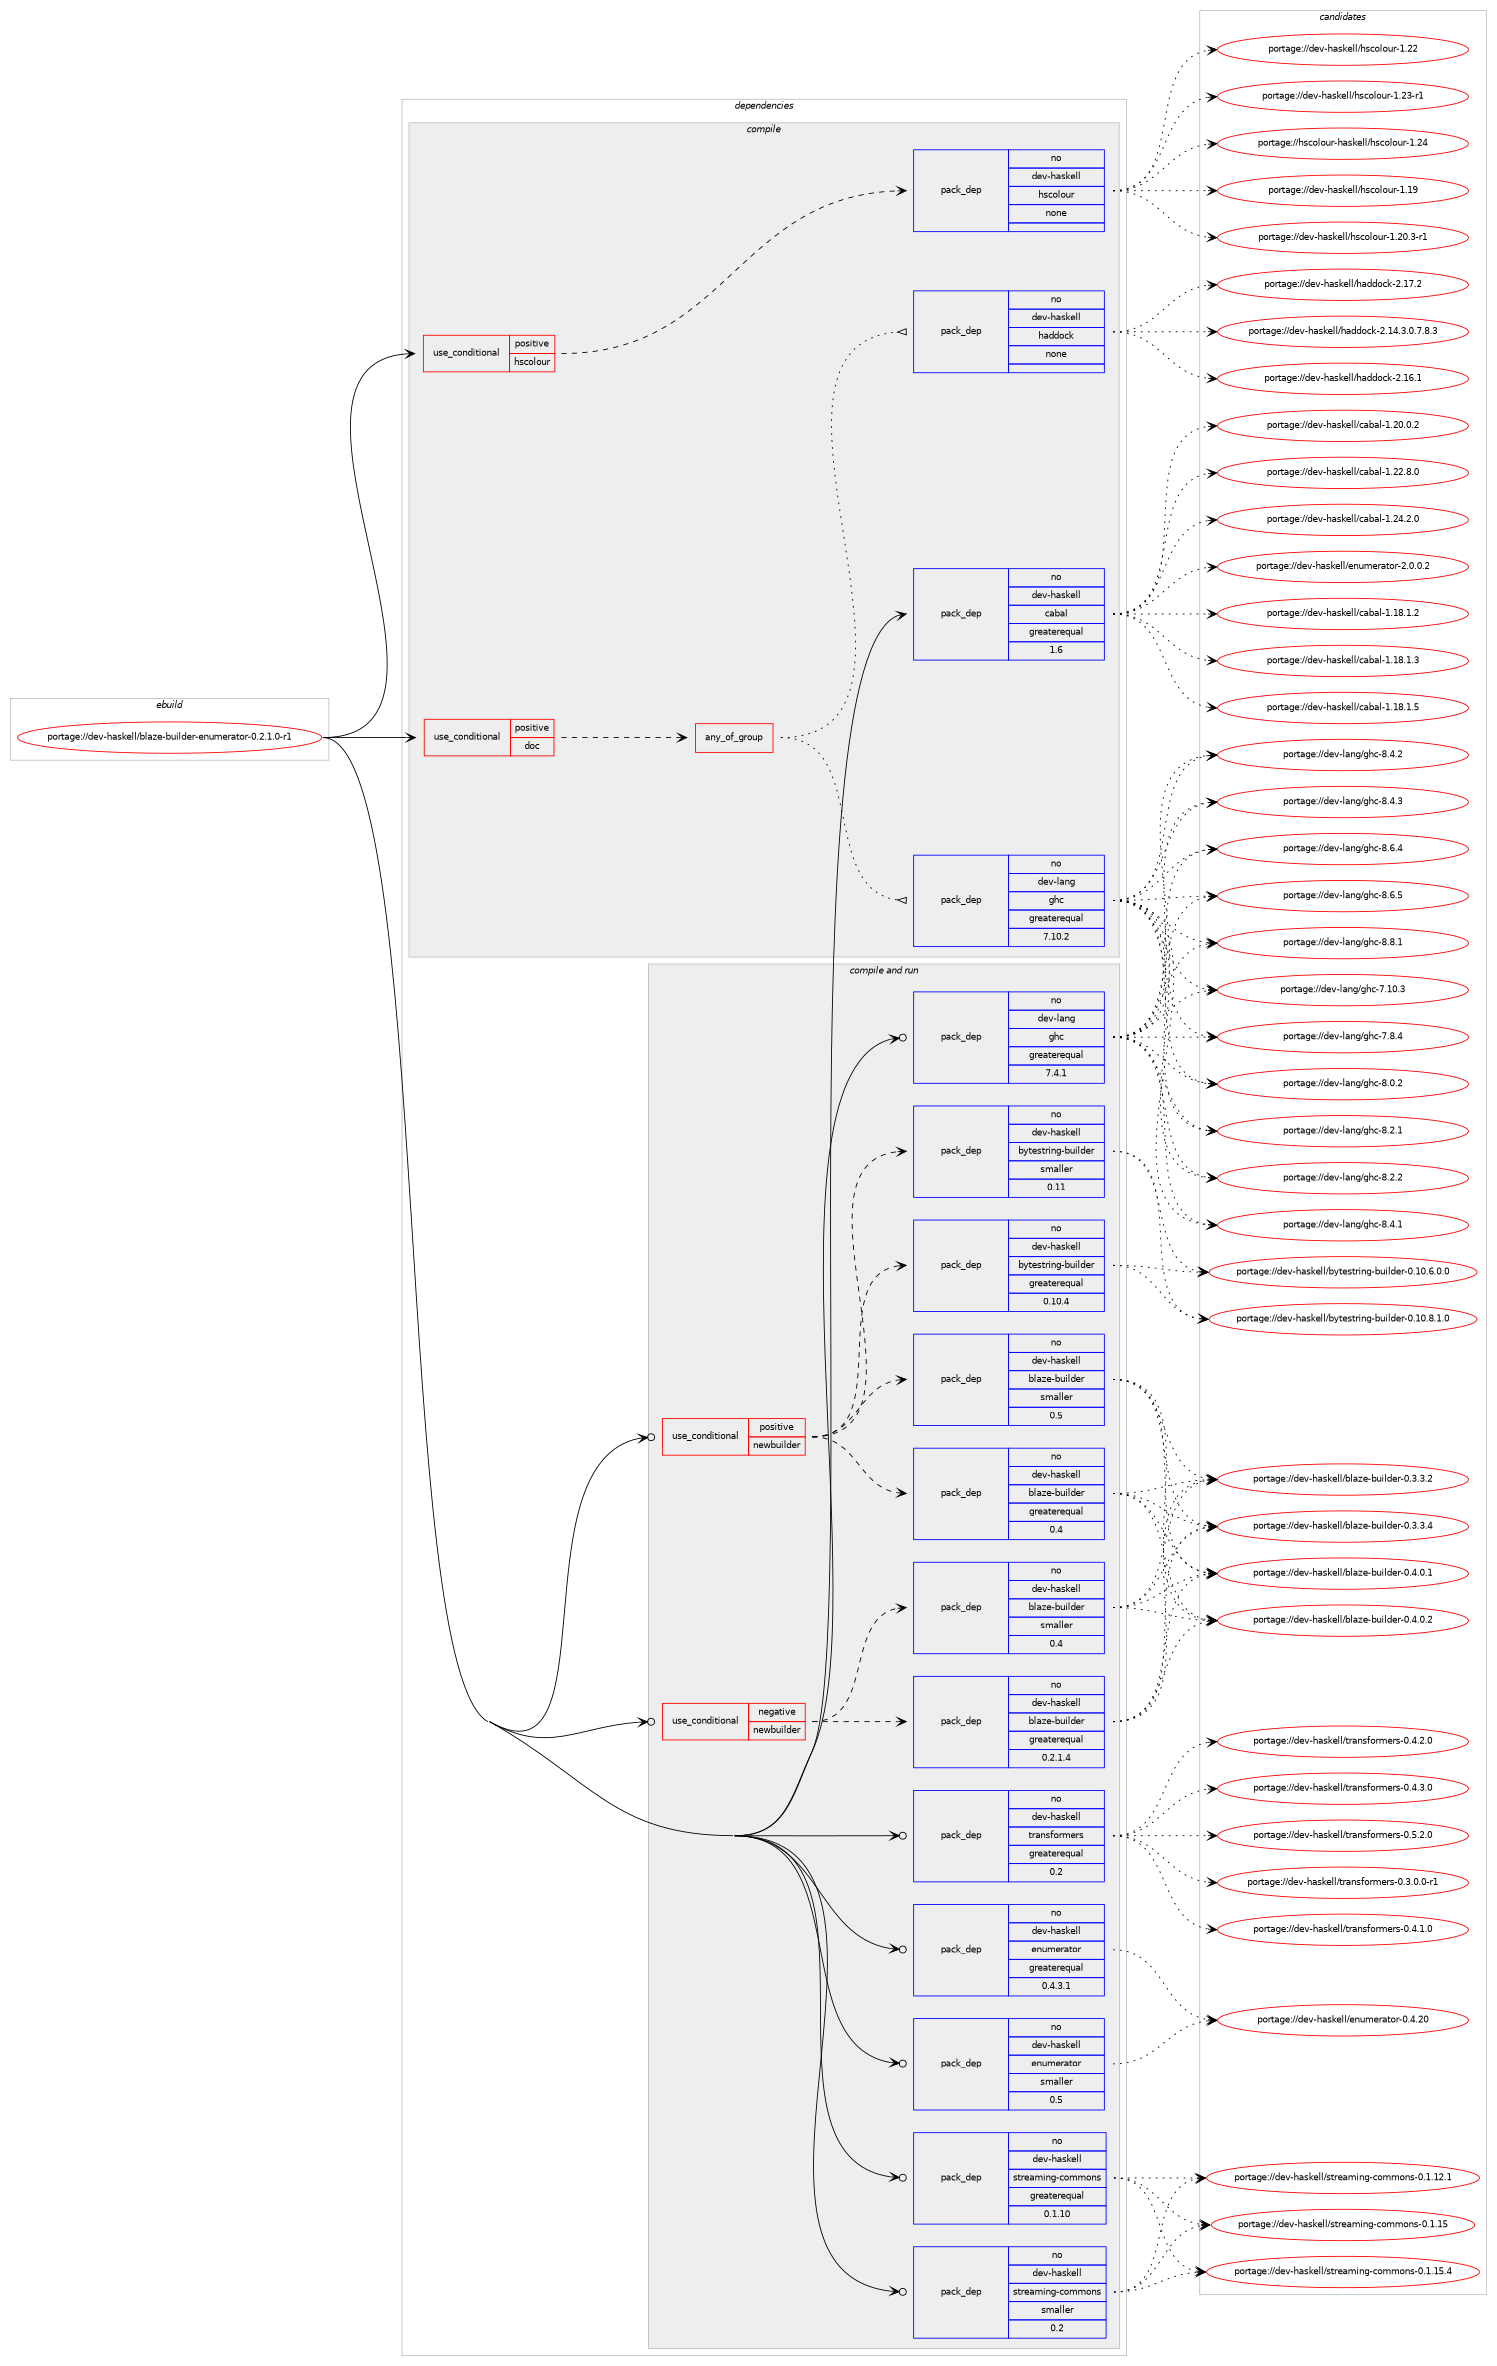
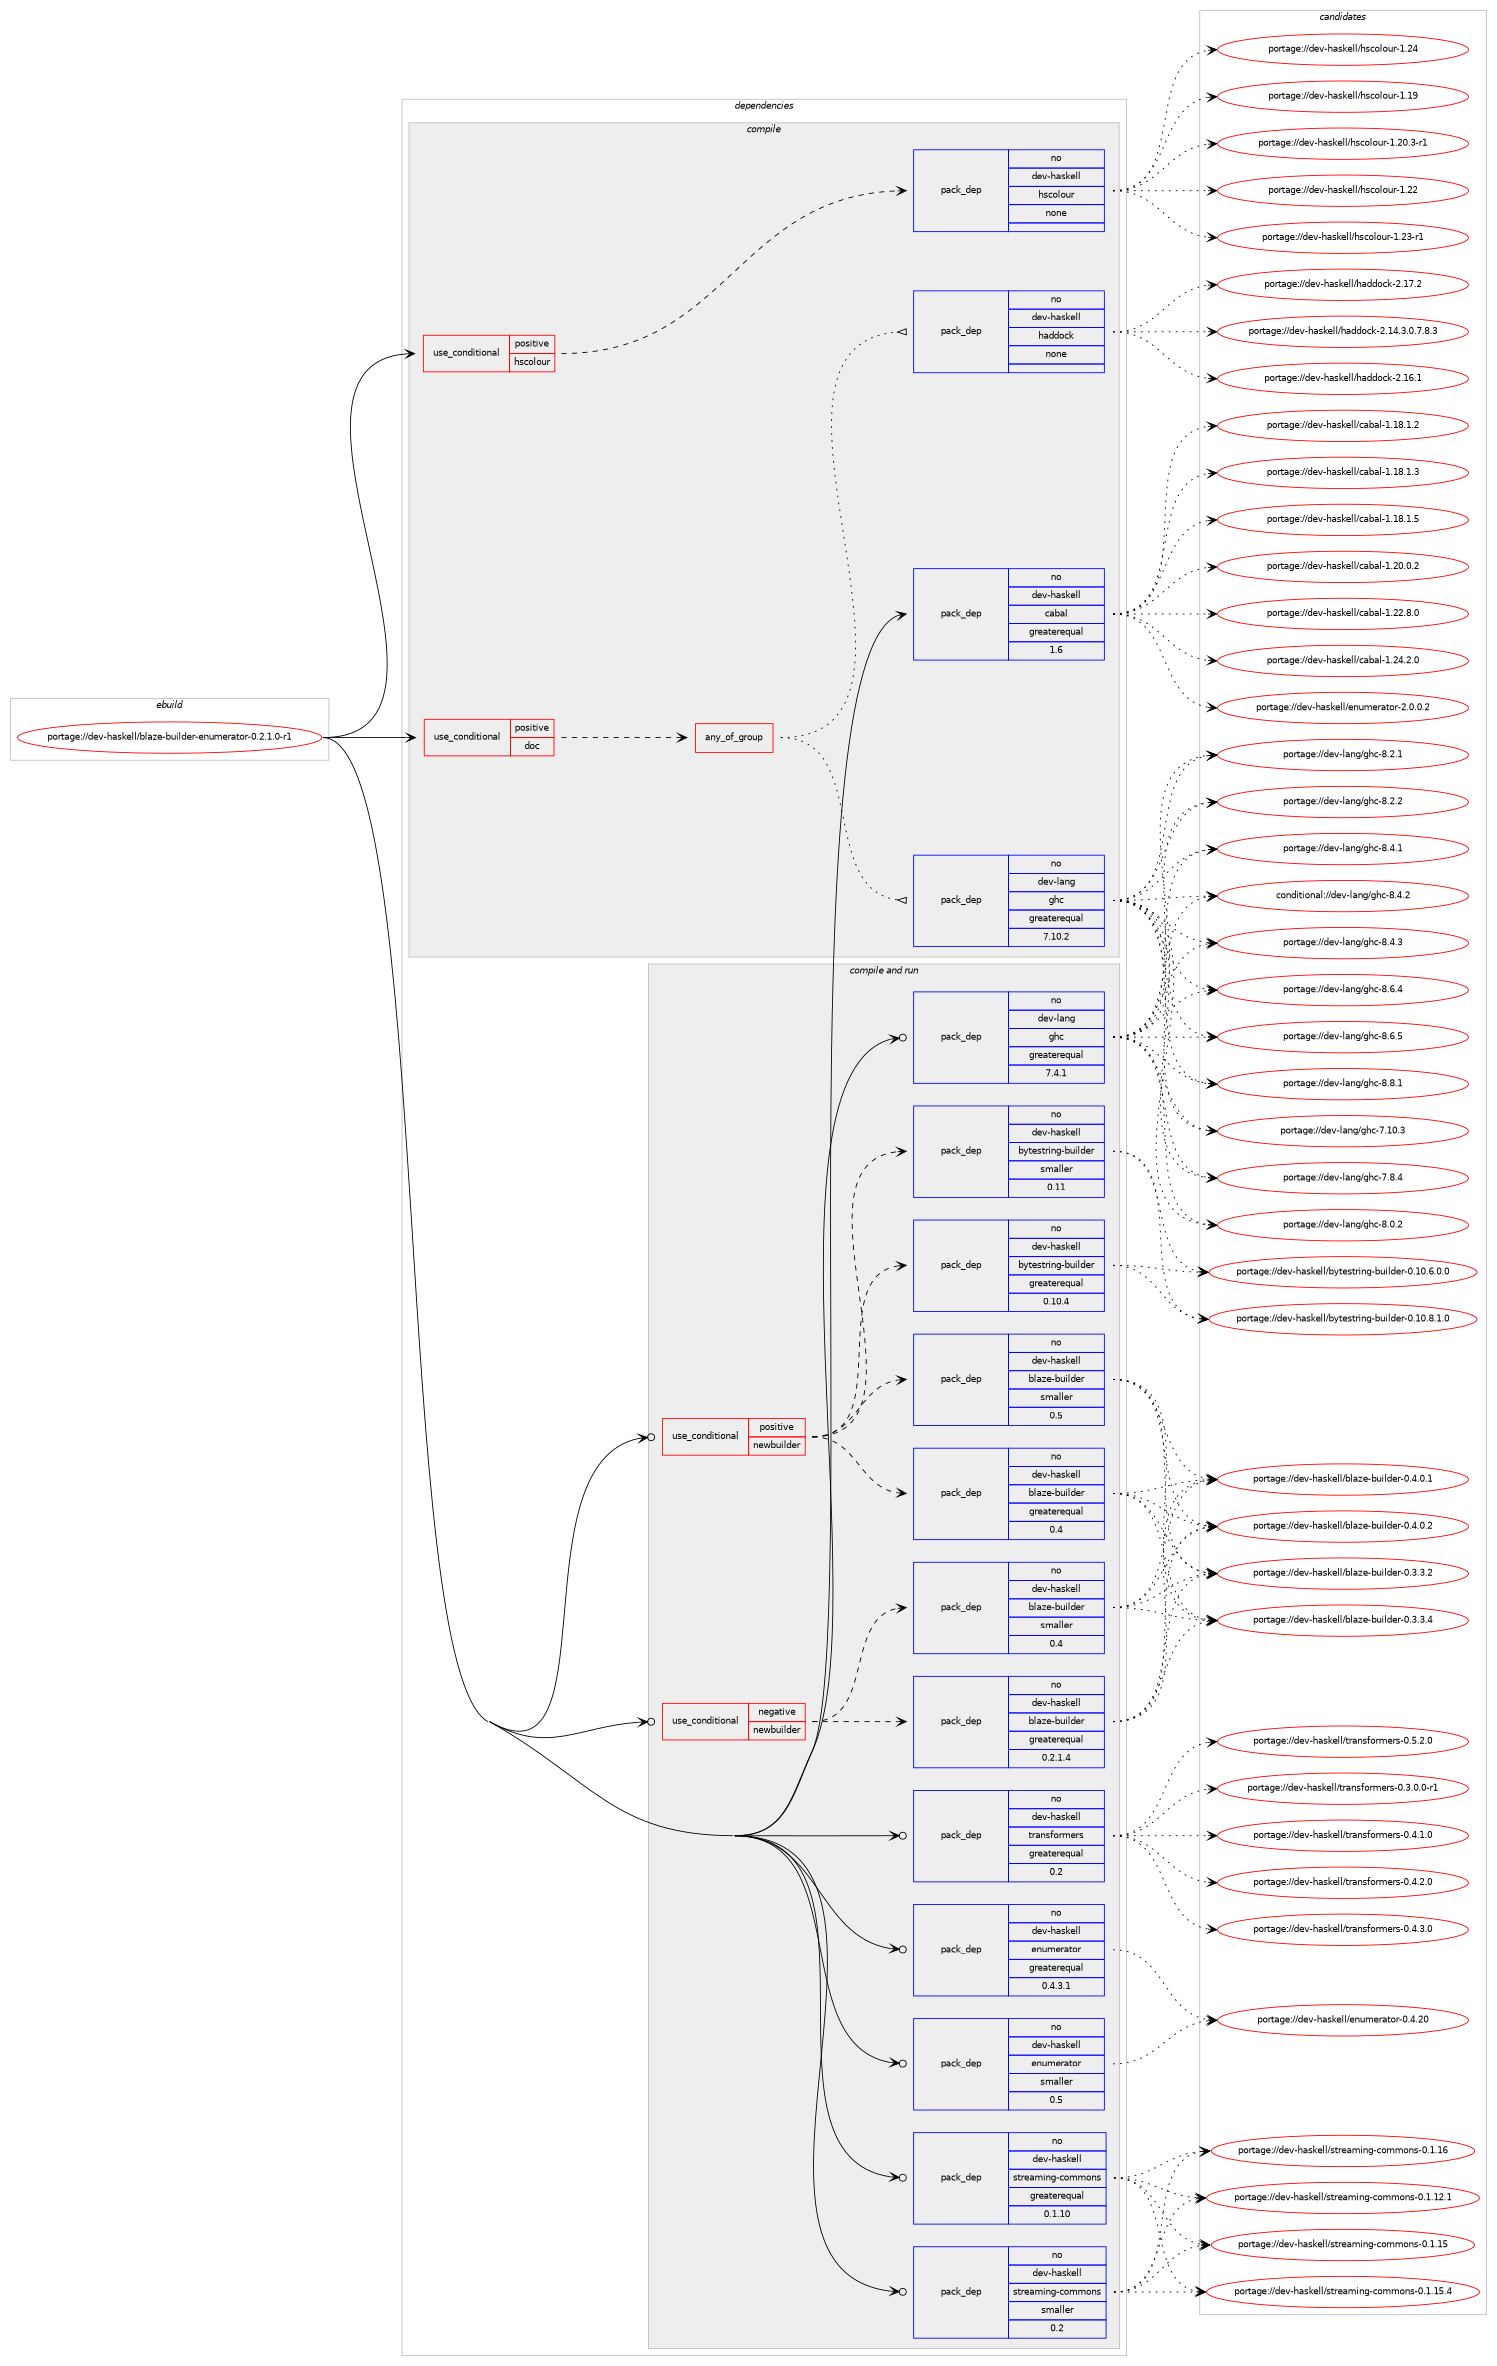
node "portage://hscolour-haskell/hscolour-1.24": label "portage://hscolour-haskell/hscolour-1.24" -> "portage://dev-haskell/hscolour-1.24"
node "portage://dev-lang/ghc-8.4.2": label "portage://dev-lang/ghc-8.4.2" -> "conditional://dev-lang/ghc-8.4.2"
node "portage://dev-haskell/streaming-commons-0.1.16": added
